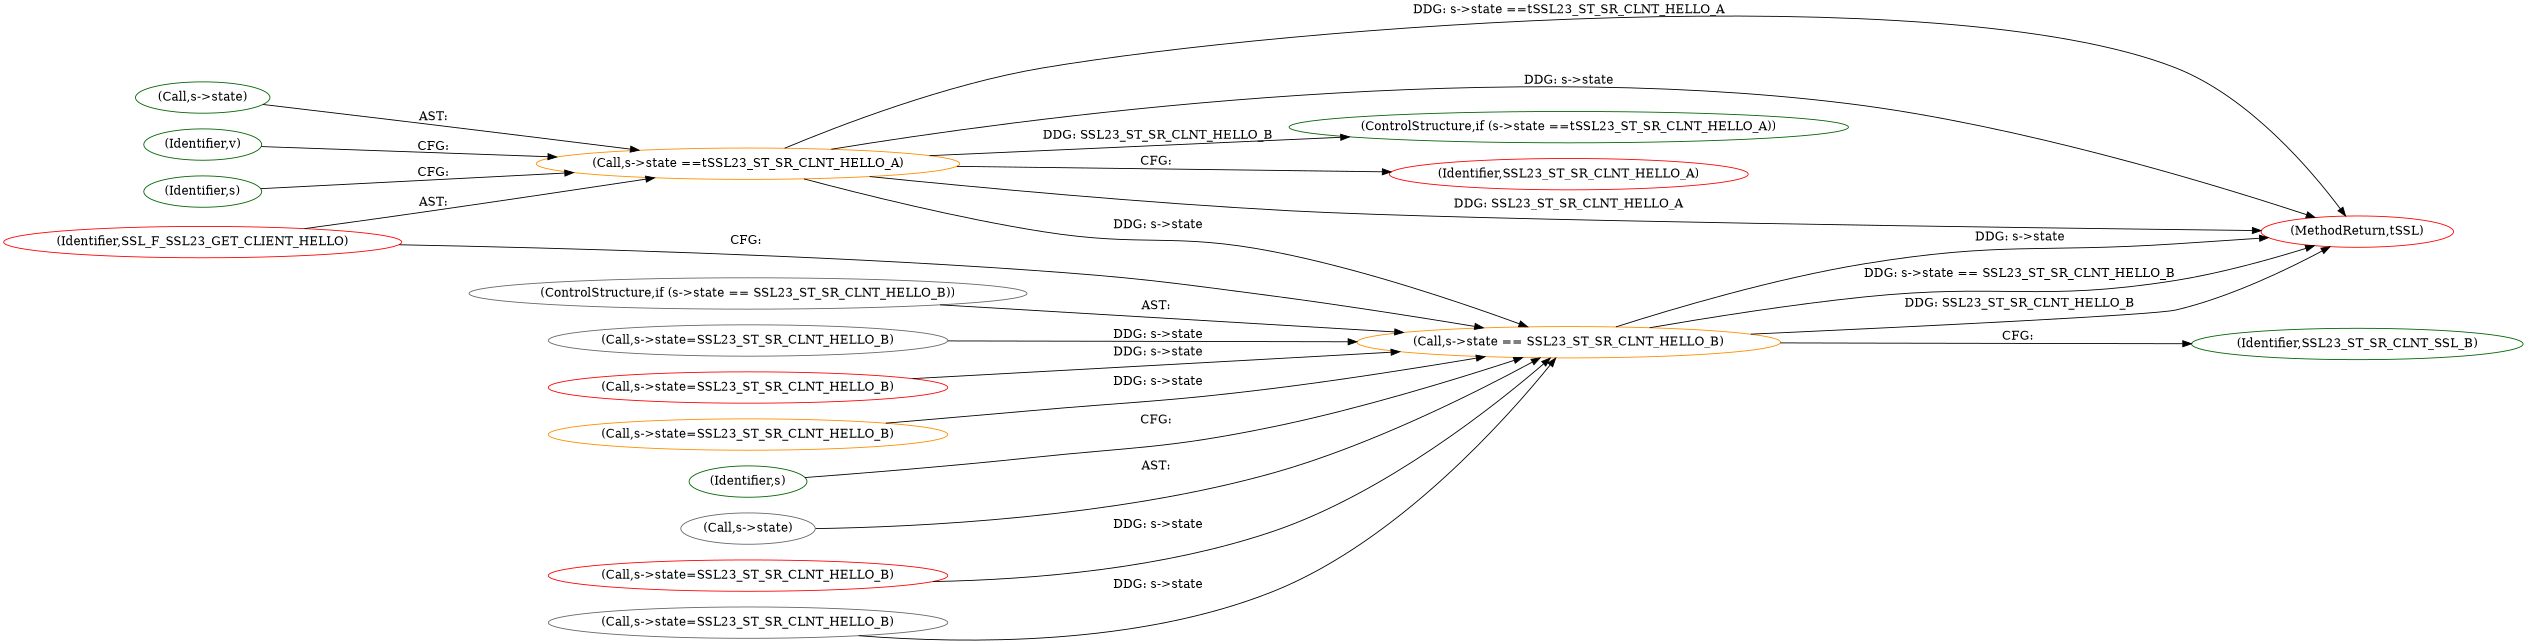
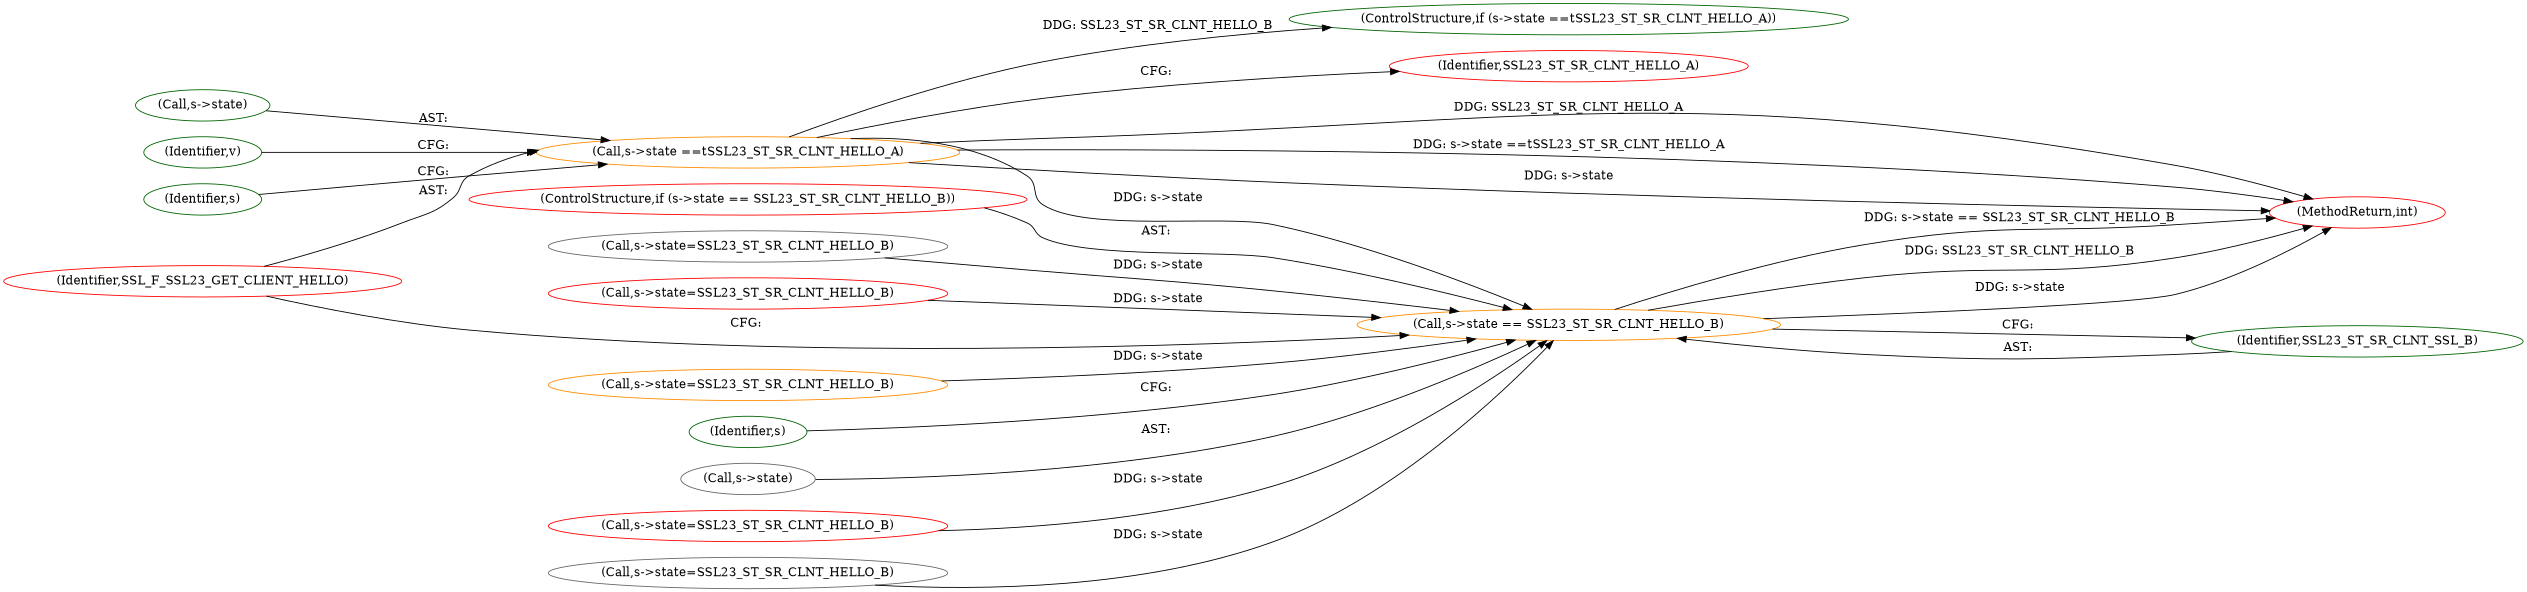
node "(MethodReturn,tSSL)": label "(MethodReturn,tSSL)" -> "(MethodReturn,int)"
node "(ControlStructure,if (s->state == SSL23_ST_SR_CLNT_HELLO_B))": color gray40 -> red
edge "(Identifier,SSL23_ST_SR_CLNT_SSL_B)" -> "(Call,s->state == SSL23_ST_SR_CLNT_HELLO_B)": added, label "AST:"
